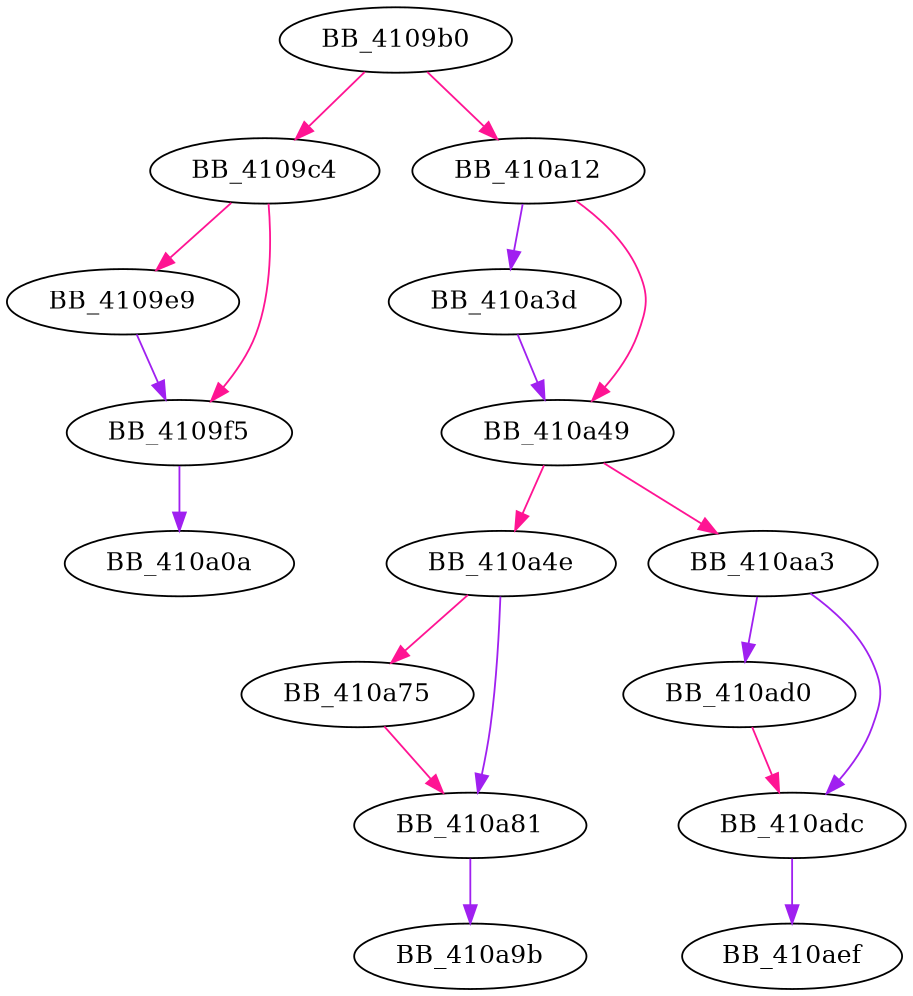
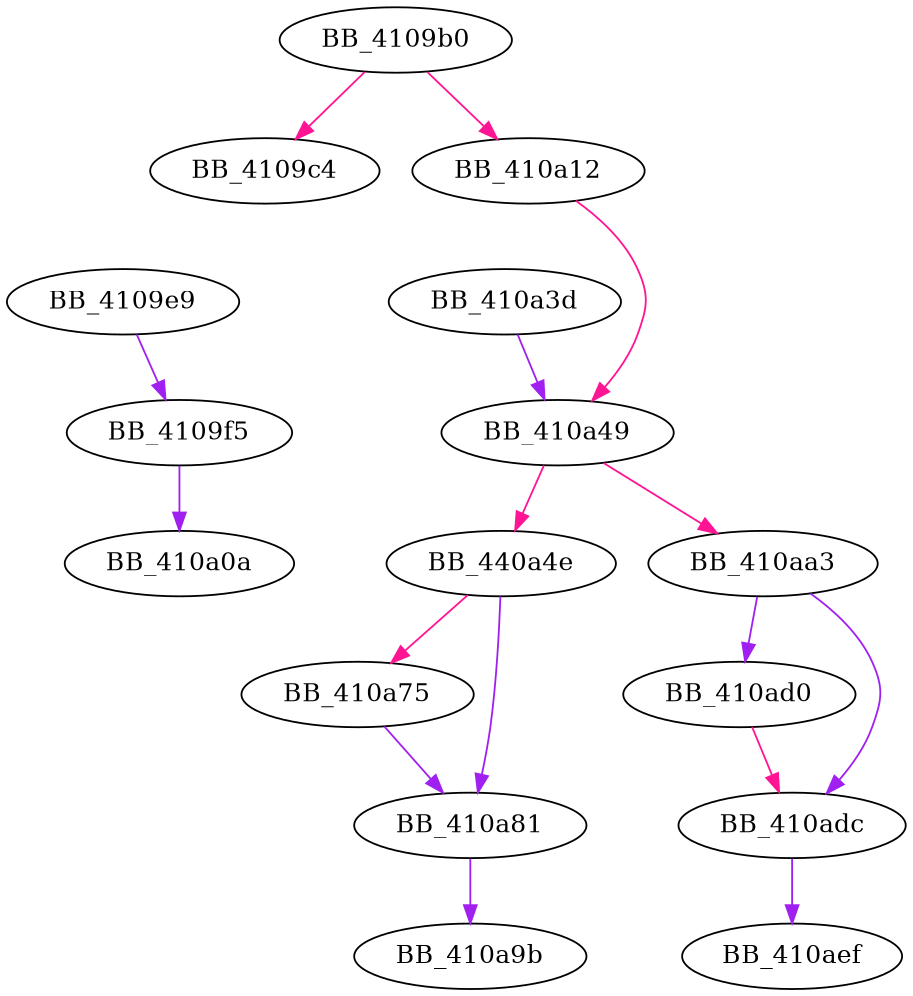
edge "BB_410a12" -> "BB_410a3d": removed
edge "BB_4109c4" -> "BB_4109e9": removed
edge "BB_4109c4" -> "BB_4109f5": removed
node "BB_410a4e": label "BB_410a4e" -> "BB_440a4e"
edge "BB_410a75" -> "BB_410a81": color deeppink -> purple
